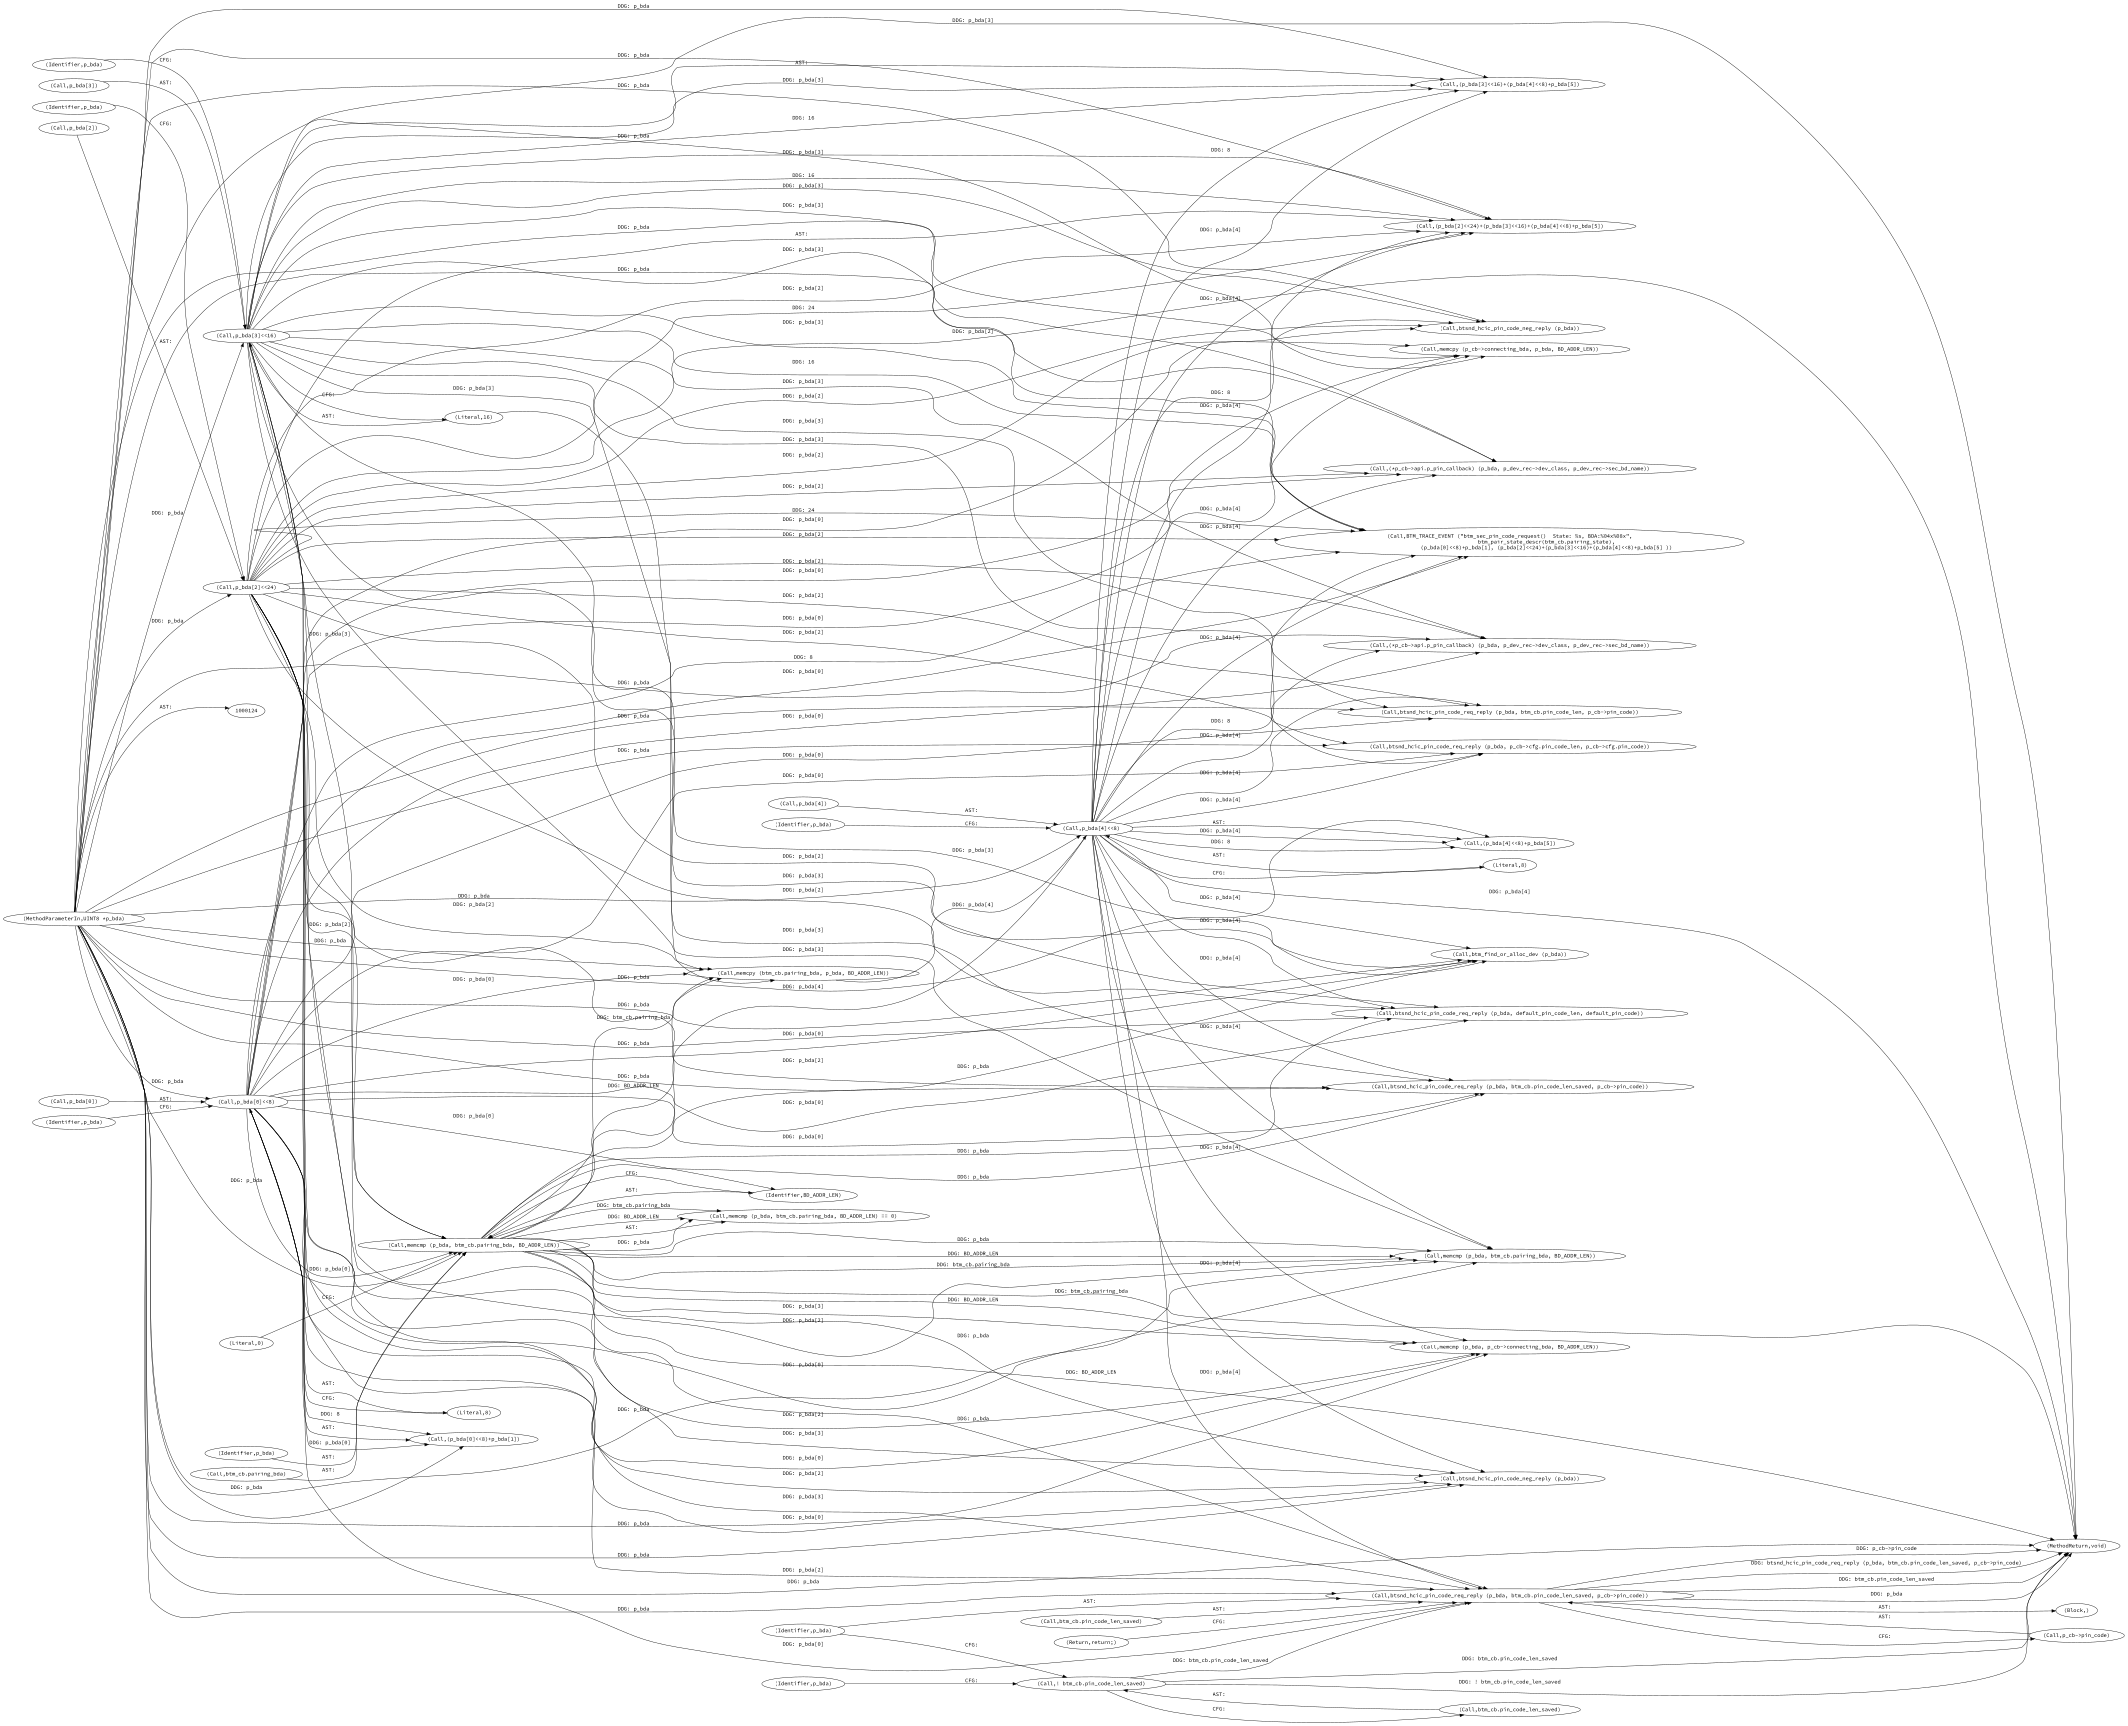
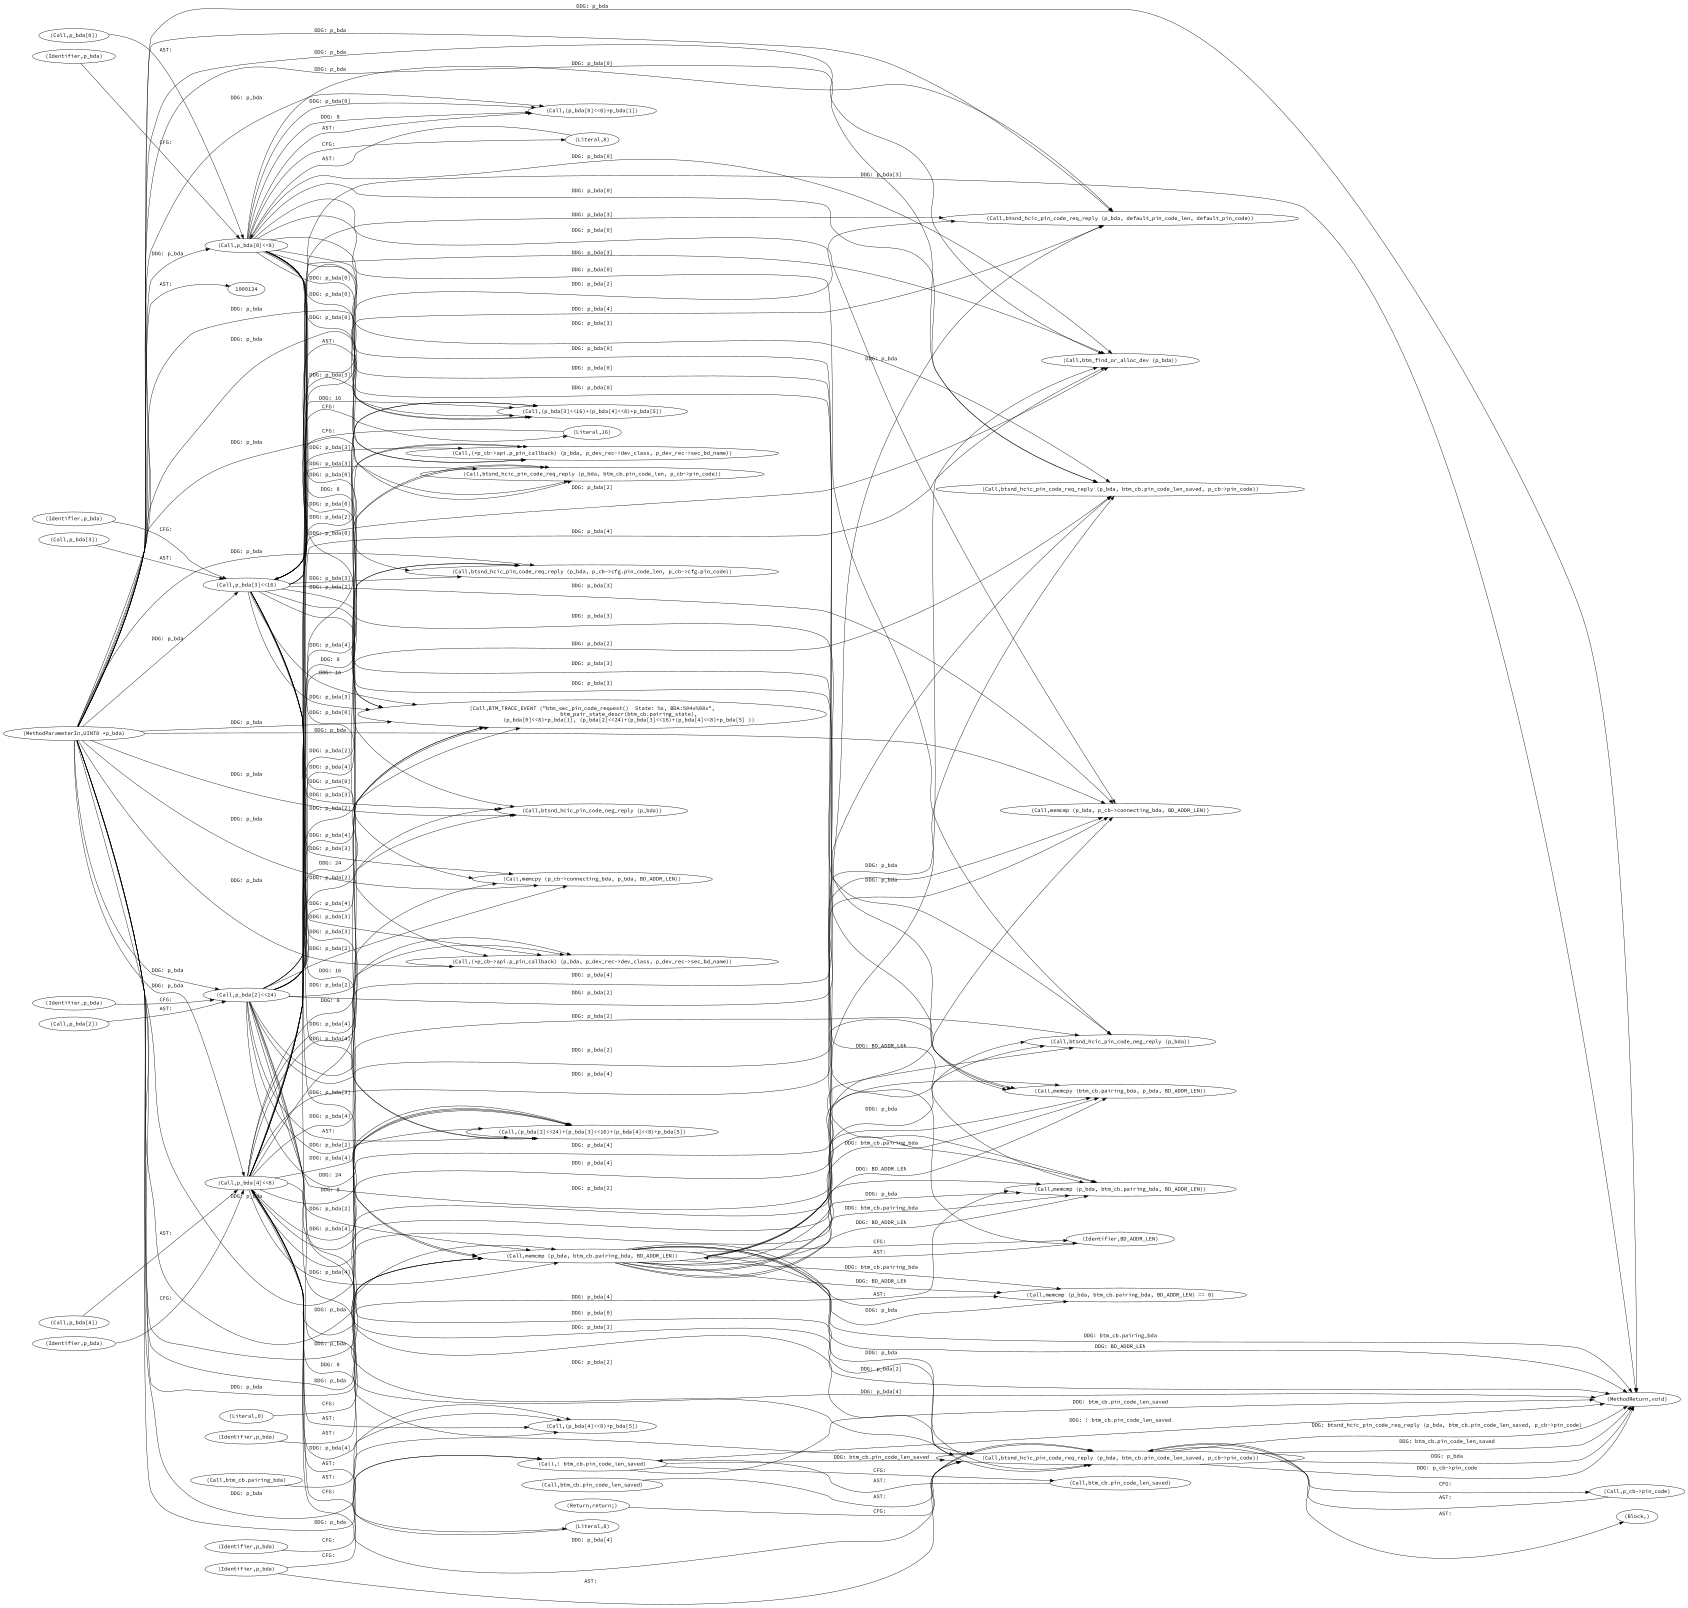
edge "(Literal,16)" -> "(Call,p_bda[3]<<16)": label "AST: " -> "CFG: "
edge "(Literal,16)" -> "(Call,btm_find_or_alloc_dev (p_bda))": now "(Call,p_bda[3]<<16)" -> "(Call,btm_find_or_alloc_dev (p_bda))"
edge "(Call,memcpy (btm_cb.pairing_bda, p_bda, BD_ADDR_LEN))" -> "(Call,p_bda[4]<<8)": reversed
